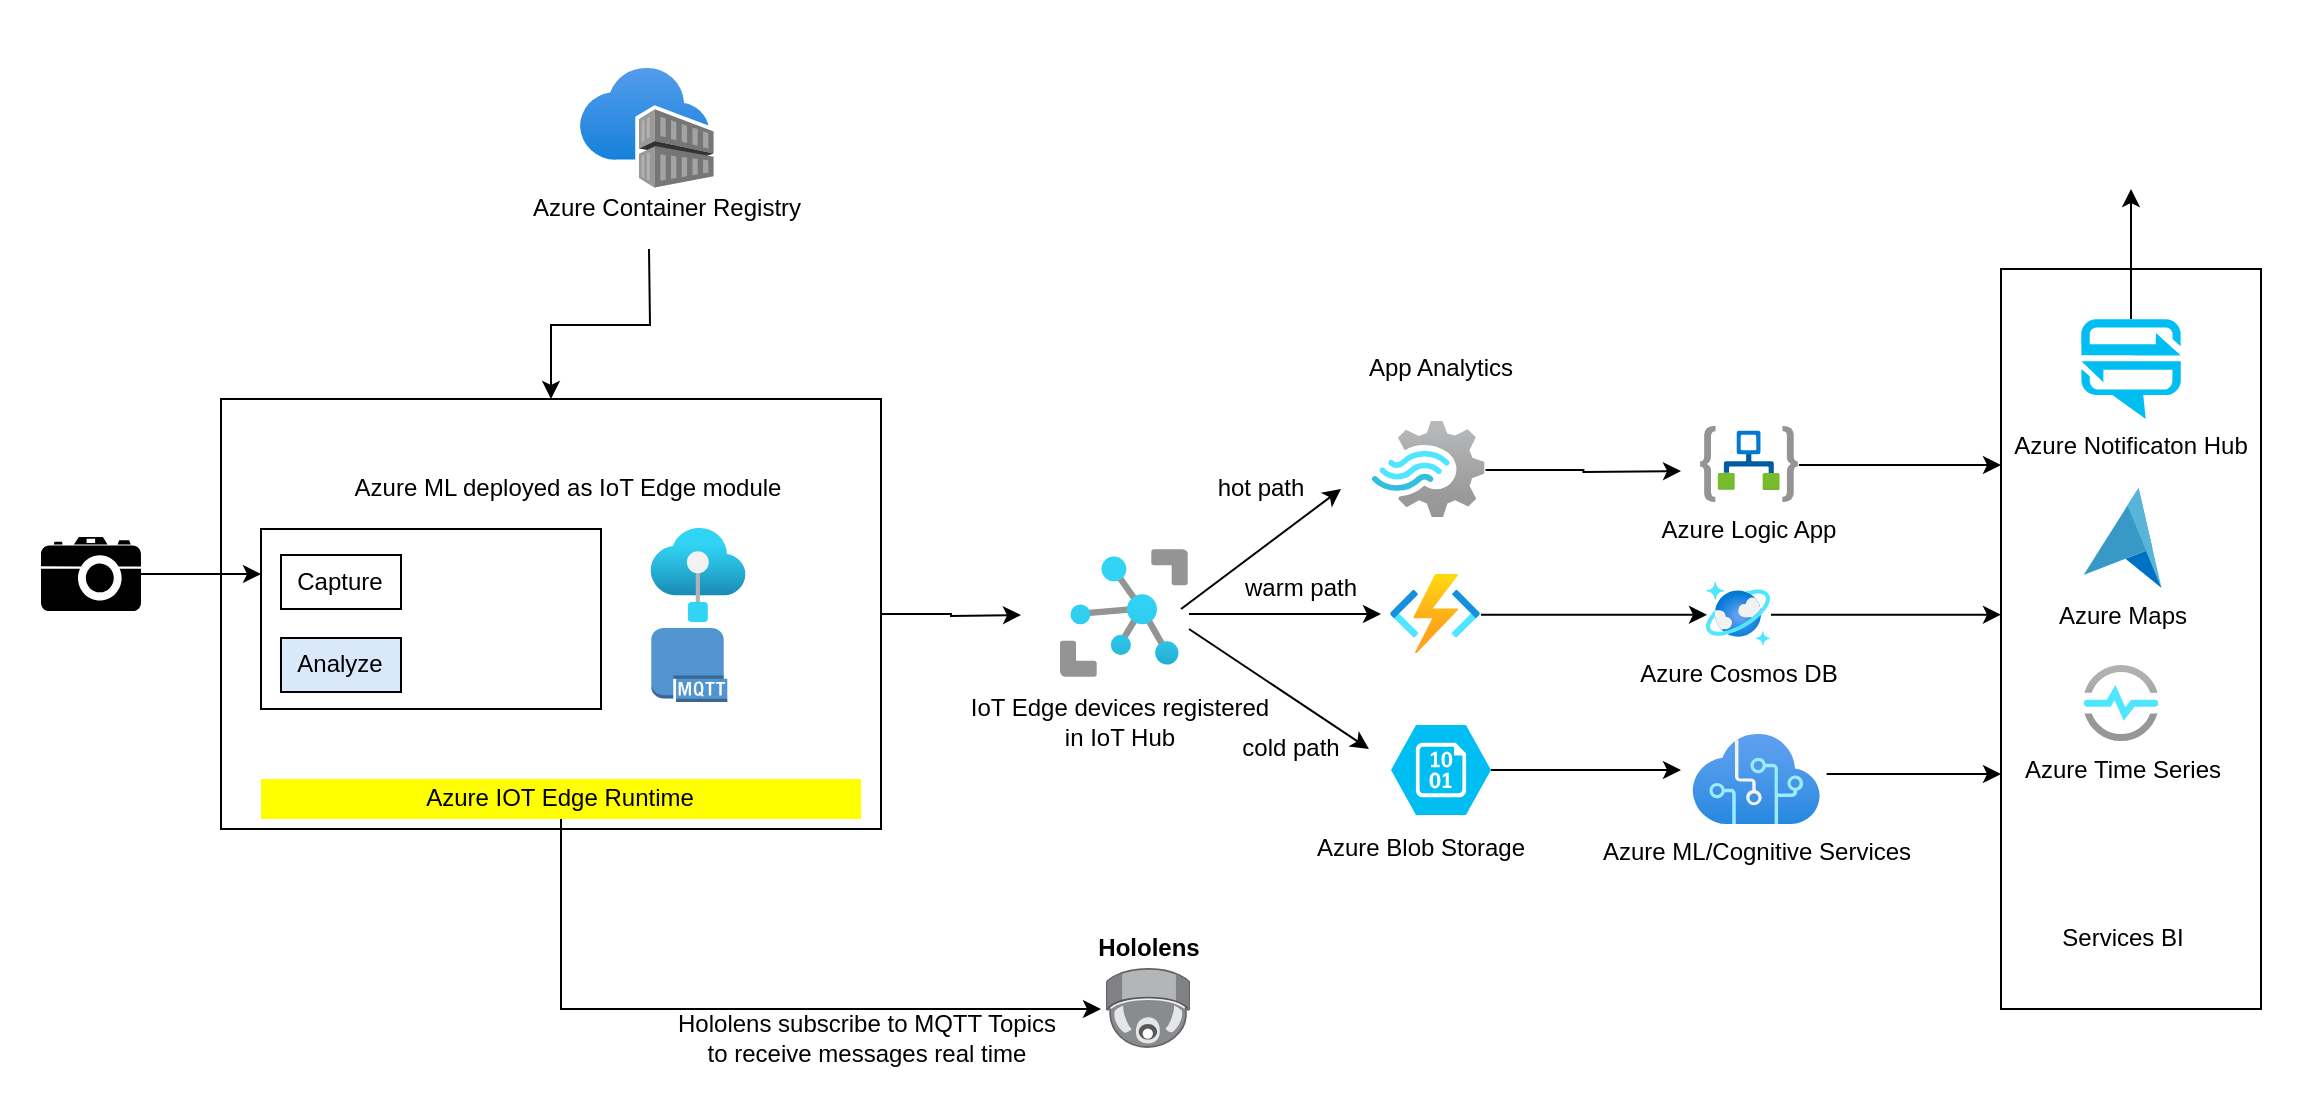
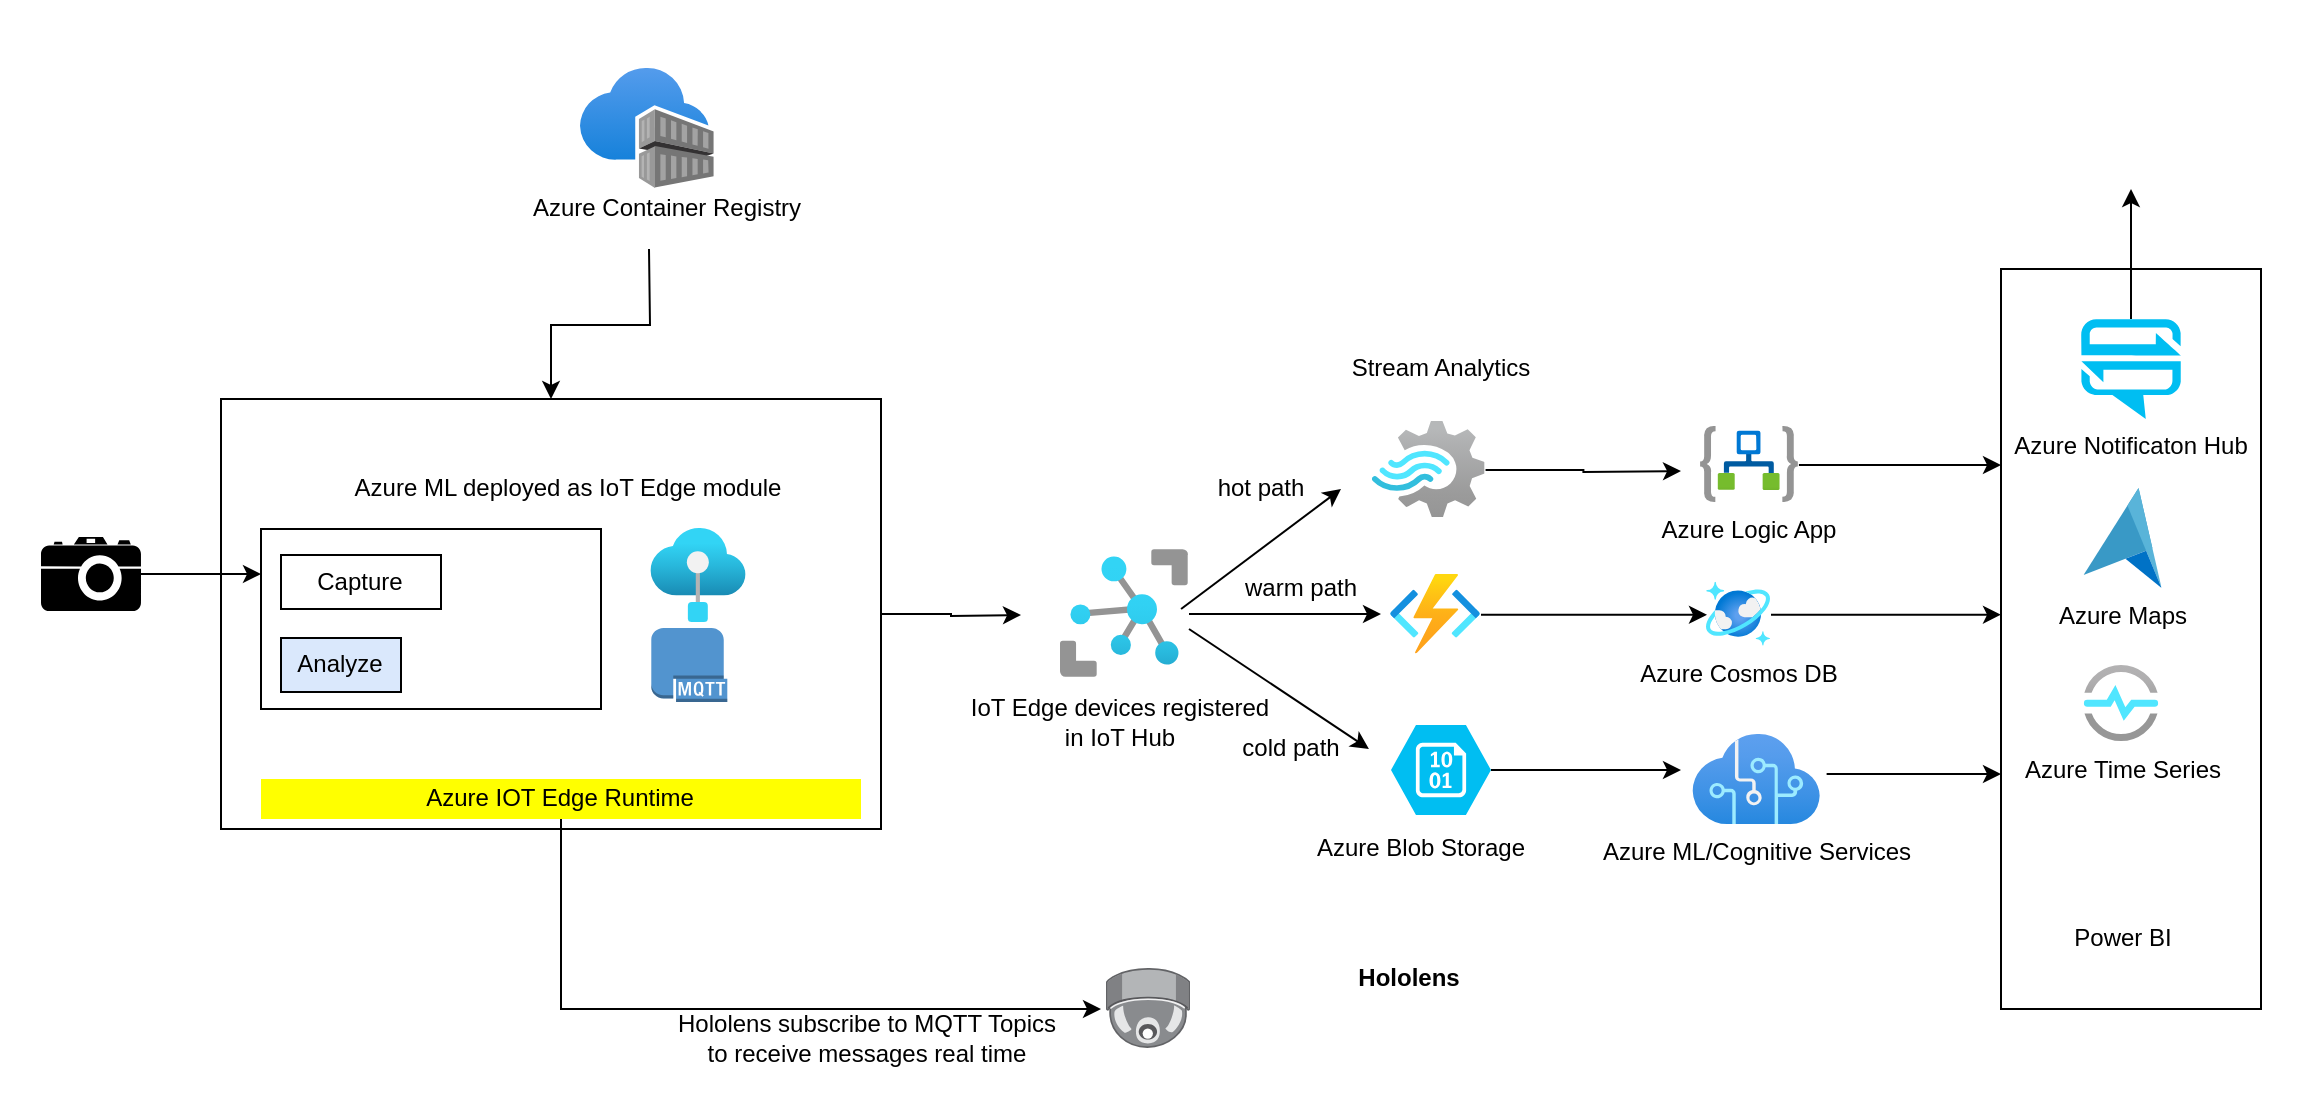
node "App Analytics": label "App Analytics" -> "Stream Analytics"
node "Capture": size 120x54 -> 160x54
node "Services BI": label "Services BI" -> "Power BI"
node "Hololens": moved (1149, 949) -> (1409, 979)
